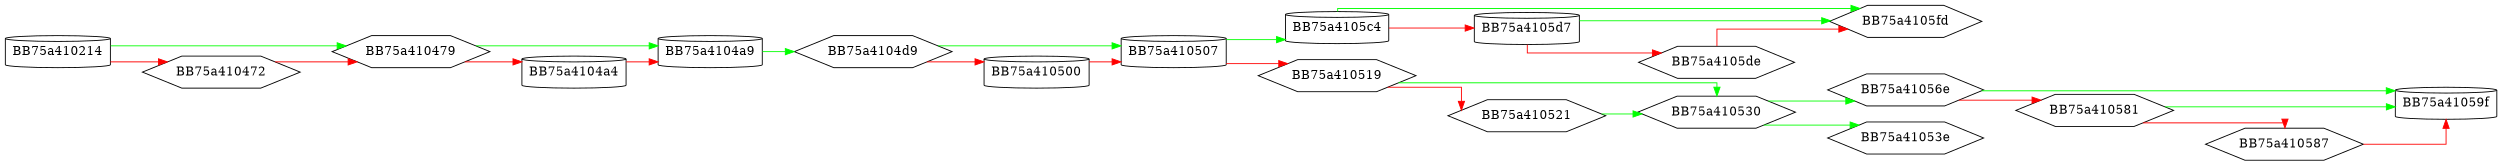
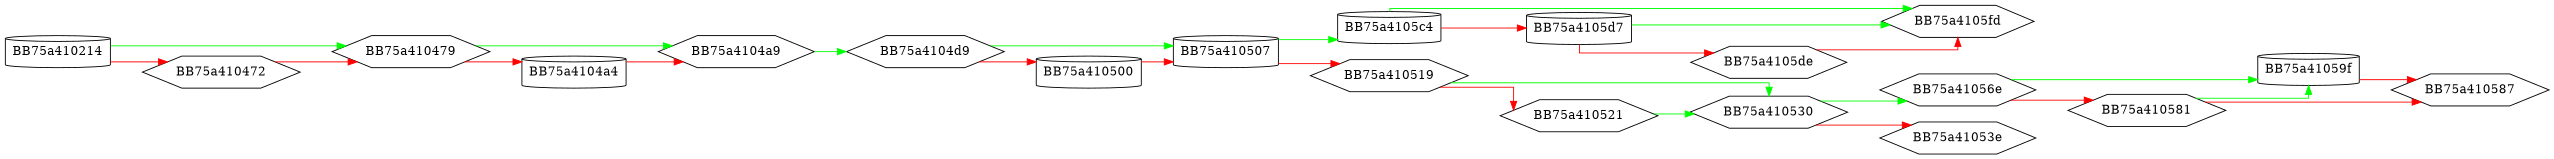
node "BB75a4104a9": shape cylinder -> hexagon
edge "BB75a410530" -> "BB75a41053e": color green -> red
edge "BB75a410587" -> "BB75a41059f": reversed
